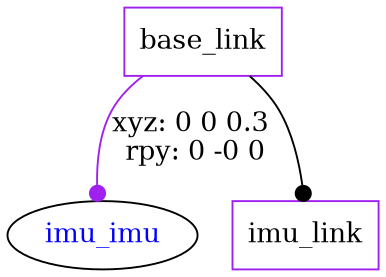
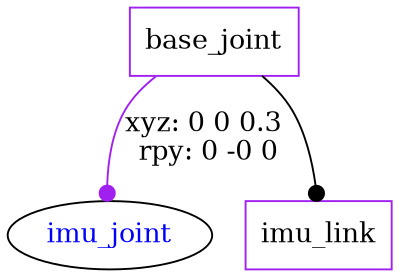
node "base_link": label "base_link" -> "base_joint"
node "imu_imu": label "imu_imu" -> "imu_joint"
